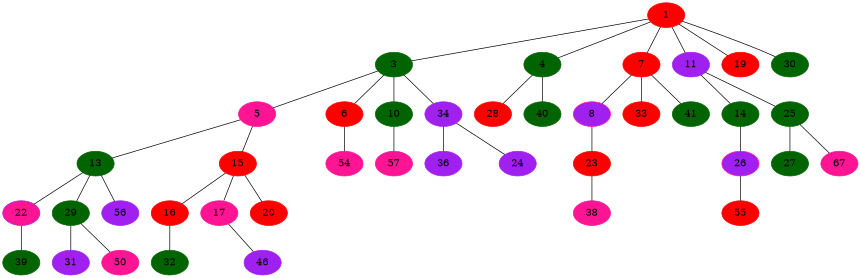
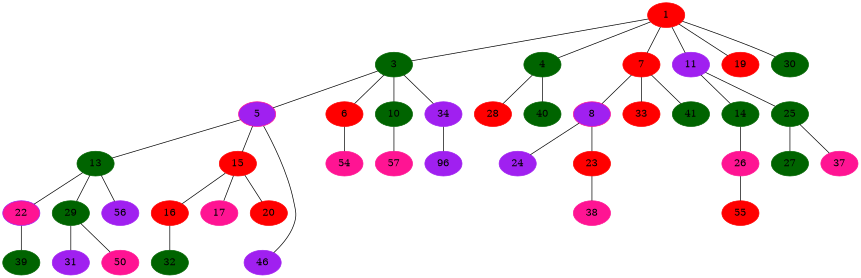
node "5": fillcolor deeppink -> purple
edge "34" -- "24": now "8" -- "24"
node "36": label "36" -> "96"
node "26": fillcolor purple -> deeppink
node "67": label "67" -> "37"
edge "17" -- "46": now "5" -- "46"
